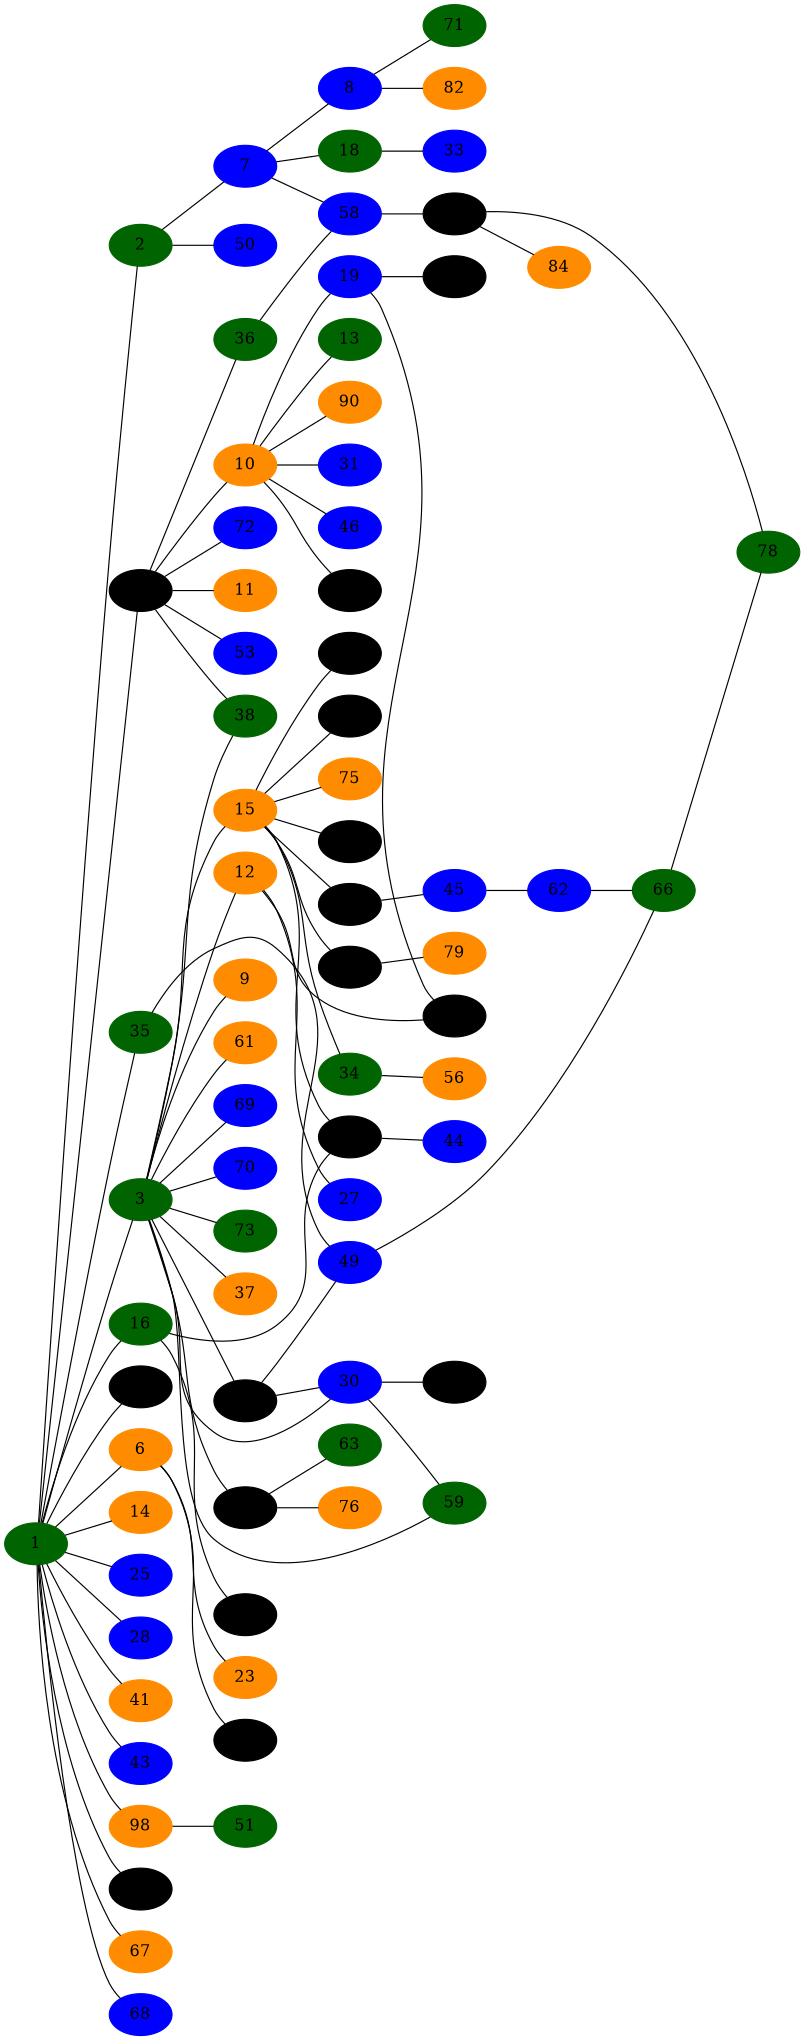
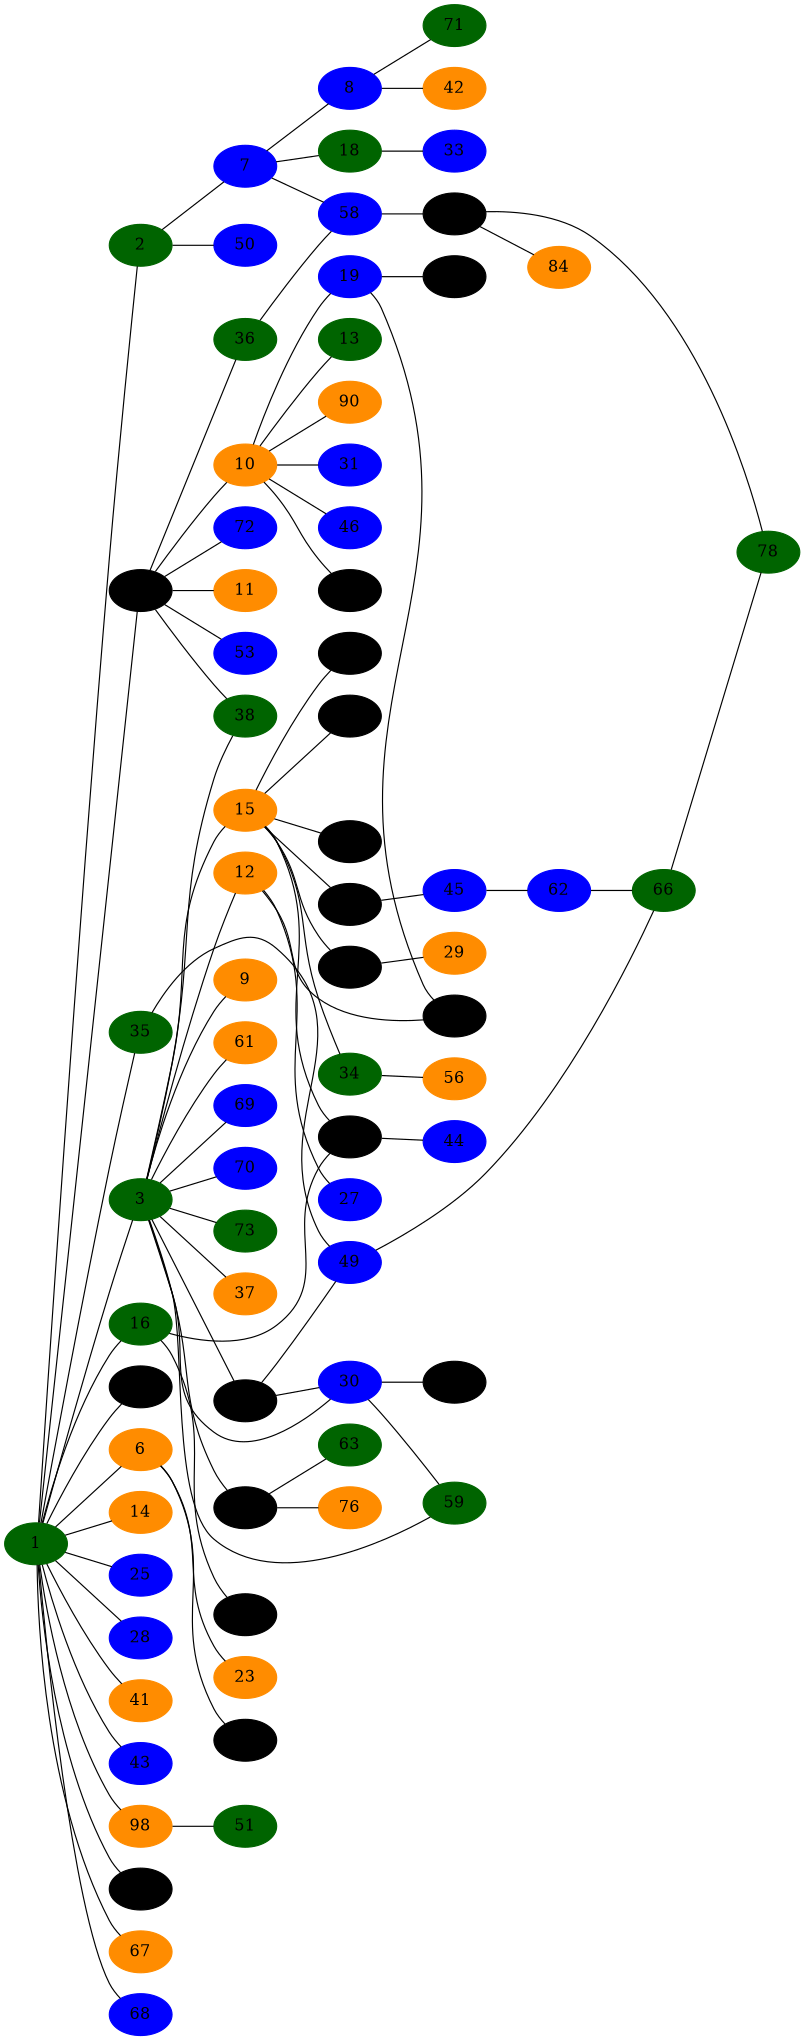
node "82": label "82" -> "42"
node "75": removed
node "79": label "79" -> "29"
